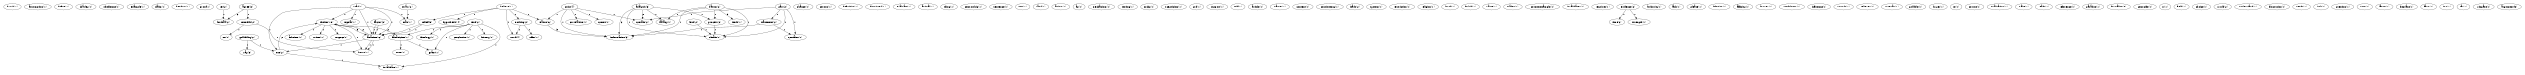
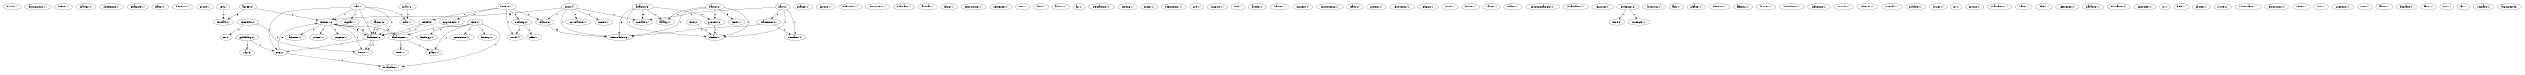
edge "agree(3)" -> "benedikt(2)": now "agree(3)" -> "theism(18)"
edge "point(4)" -> "theism(18)": added, label "3"
